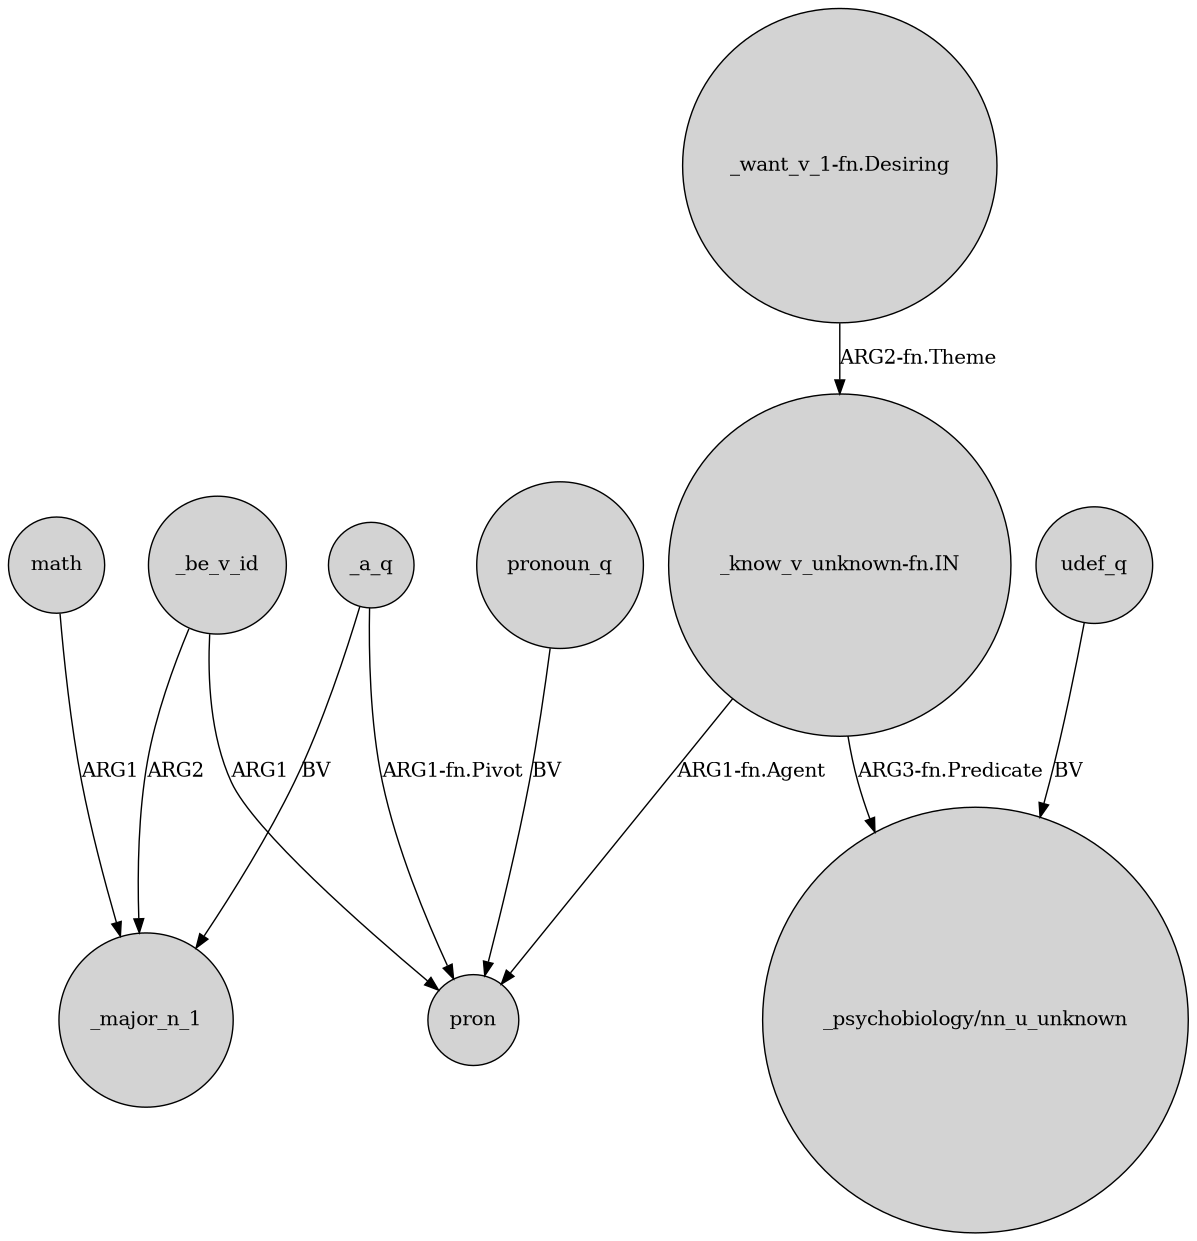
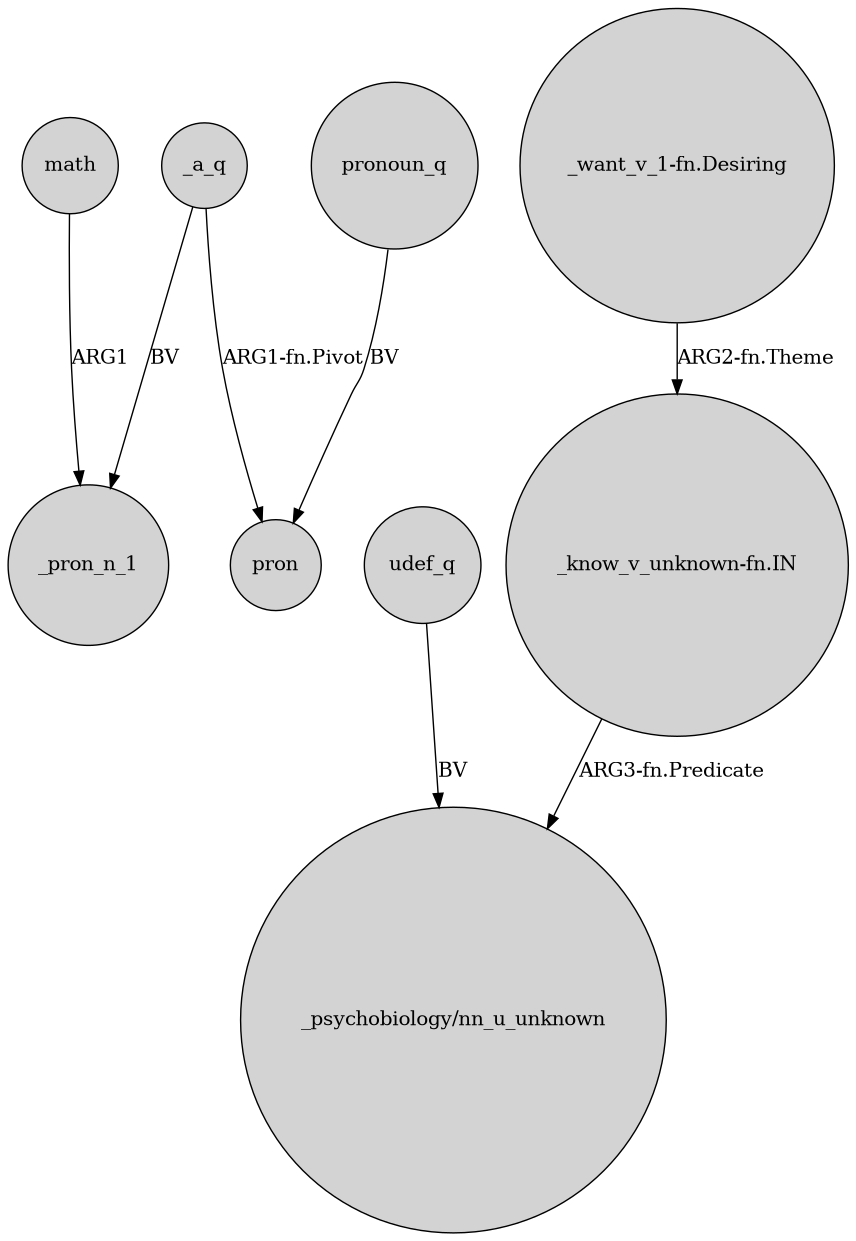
node "_be_v_id": removed
edge "_know_v_unknown-fn.IN" -> "pron": removed, label "ARG1-fn.Agent"
node "_major_n_1": label "_major_n_1" -> "_pron_n_1"
